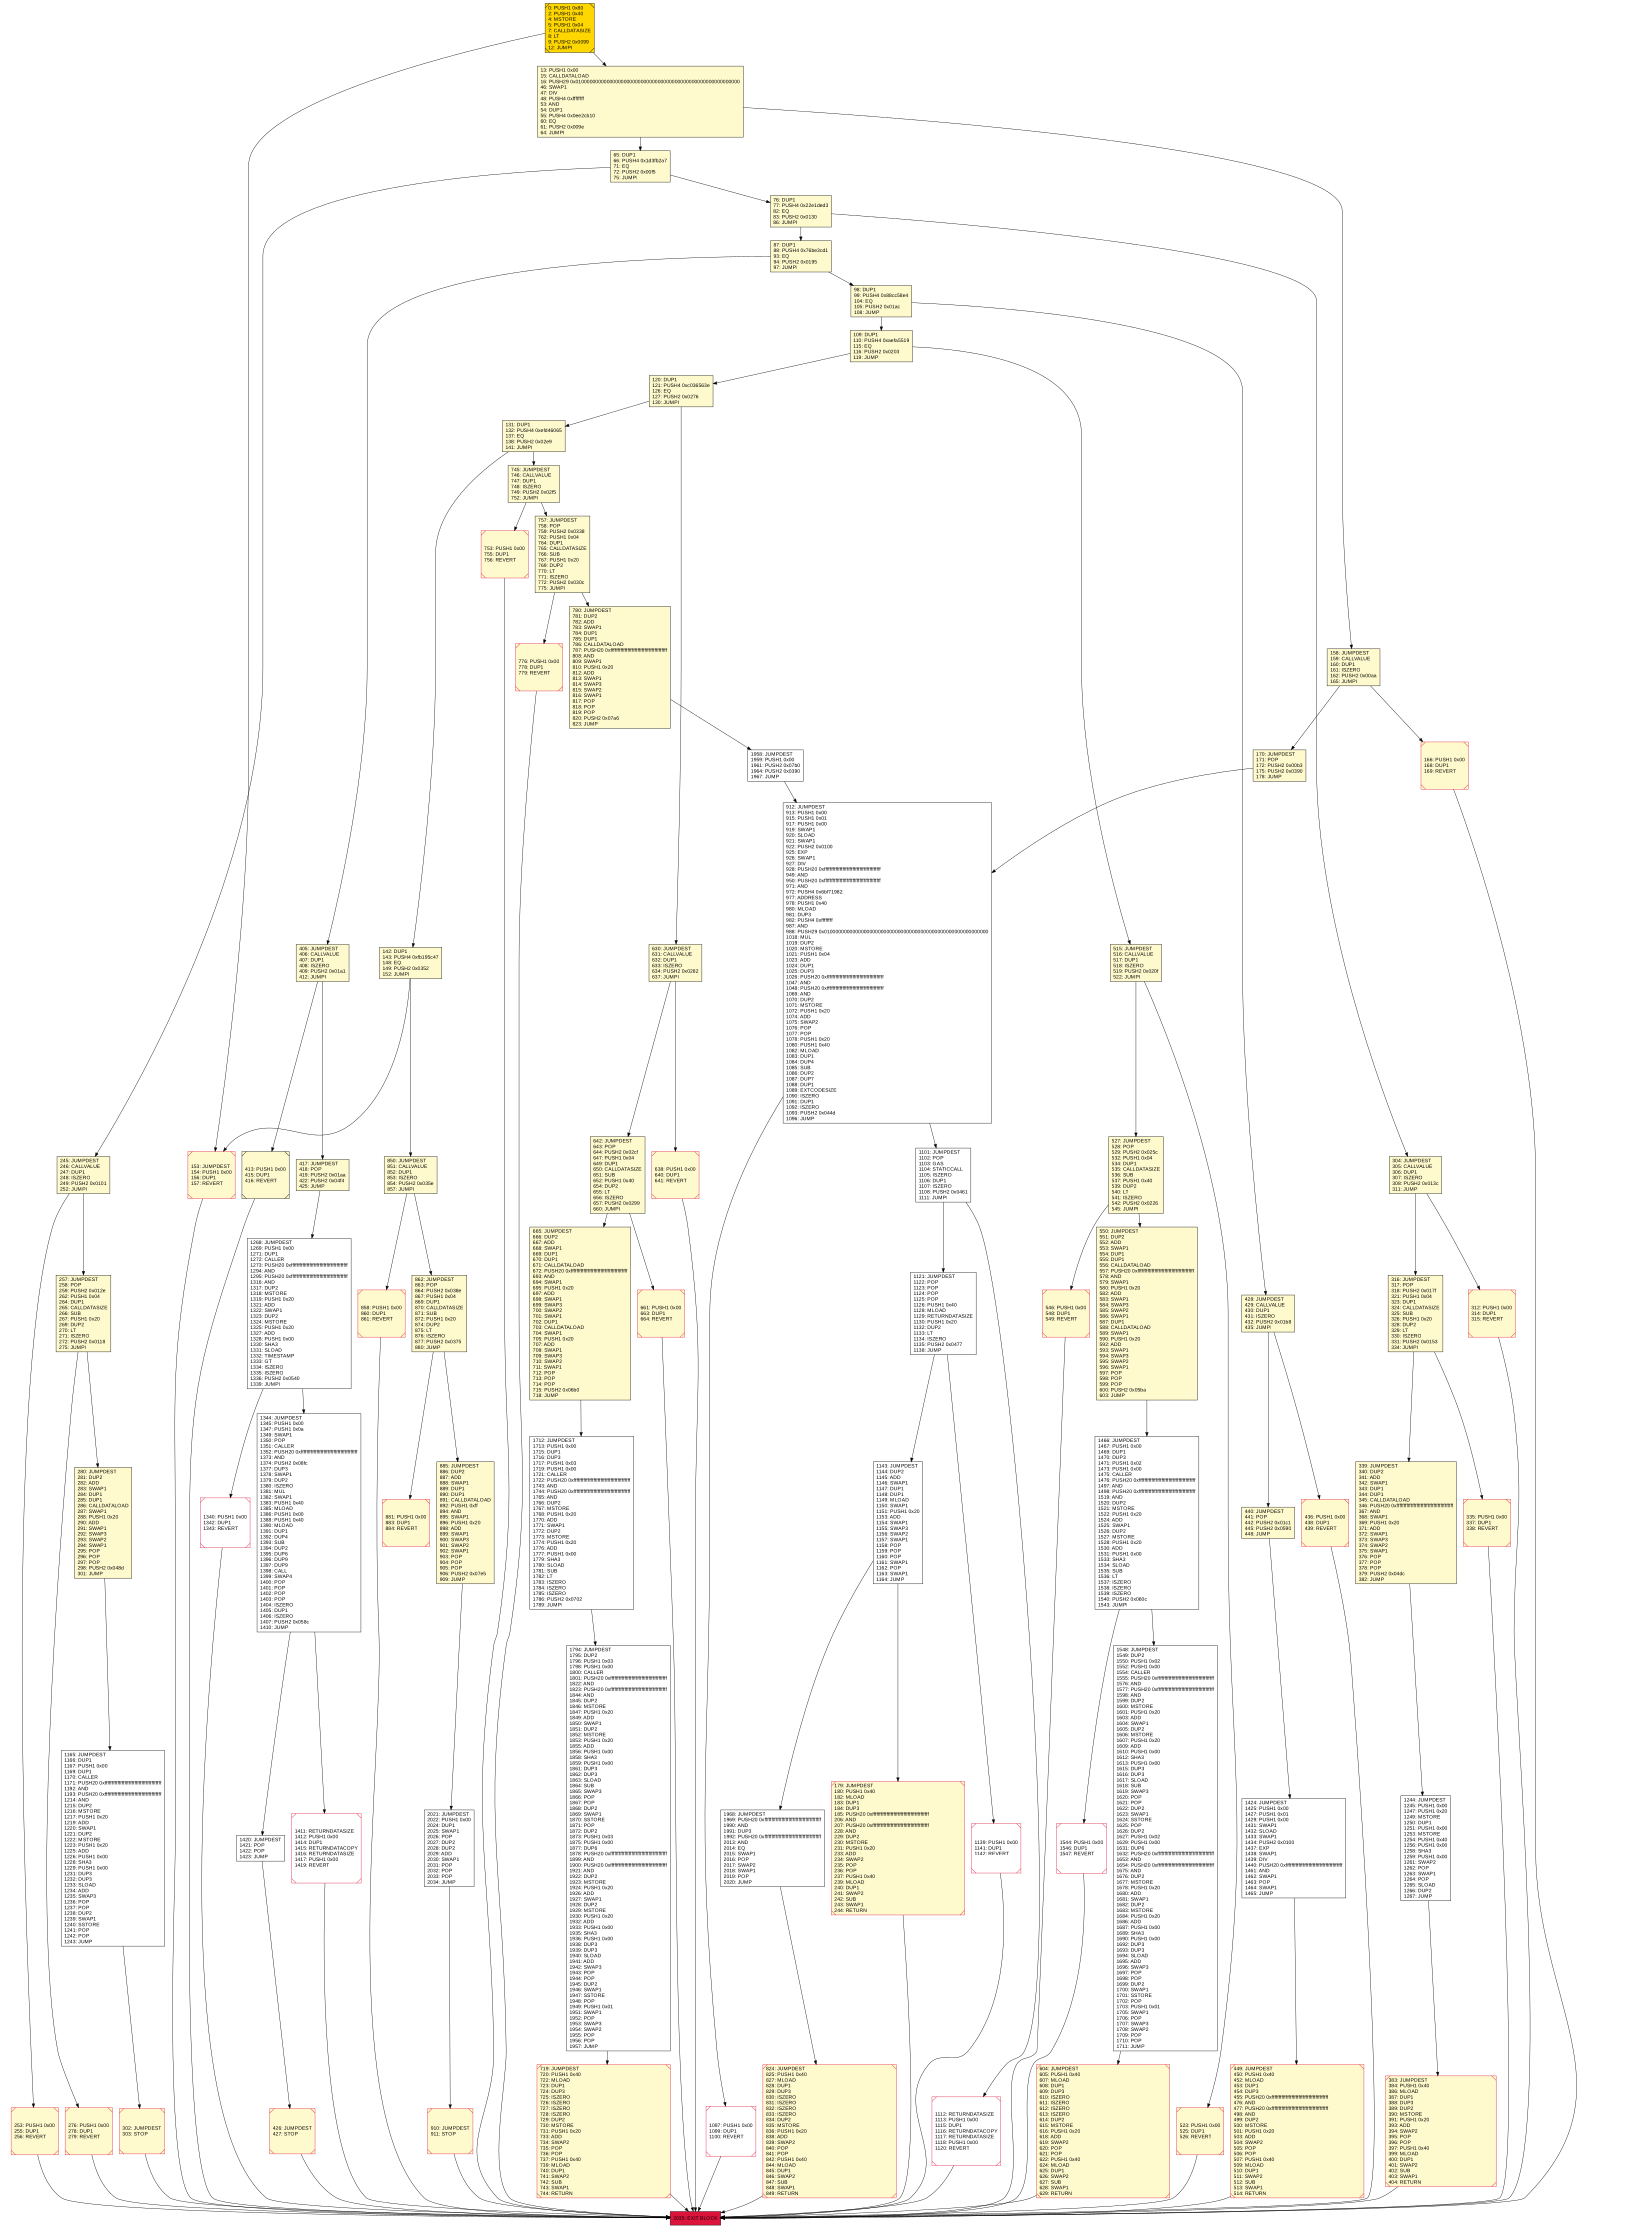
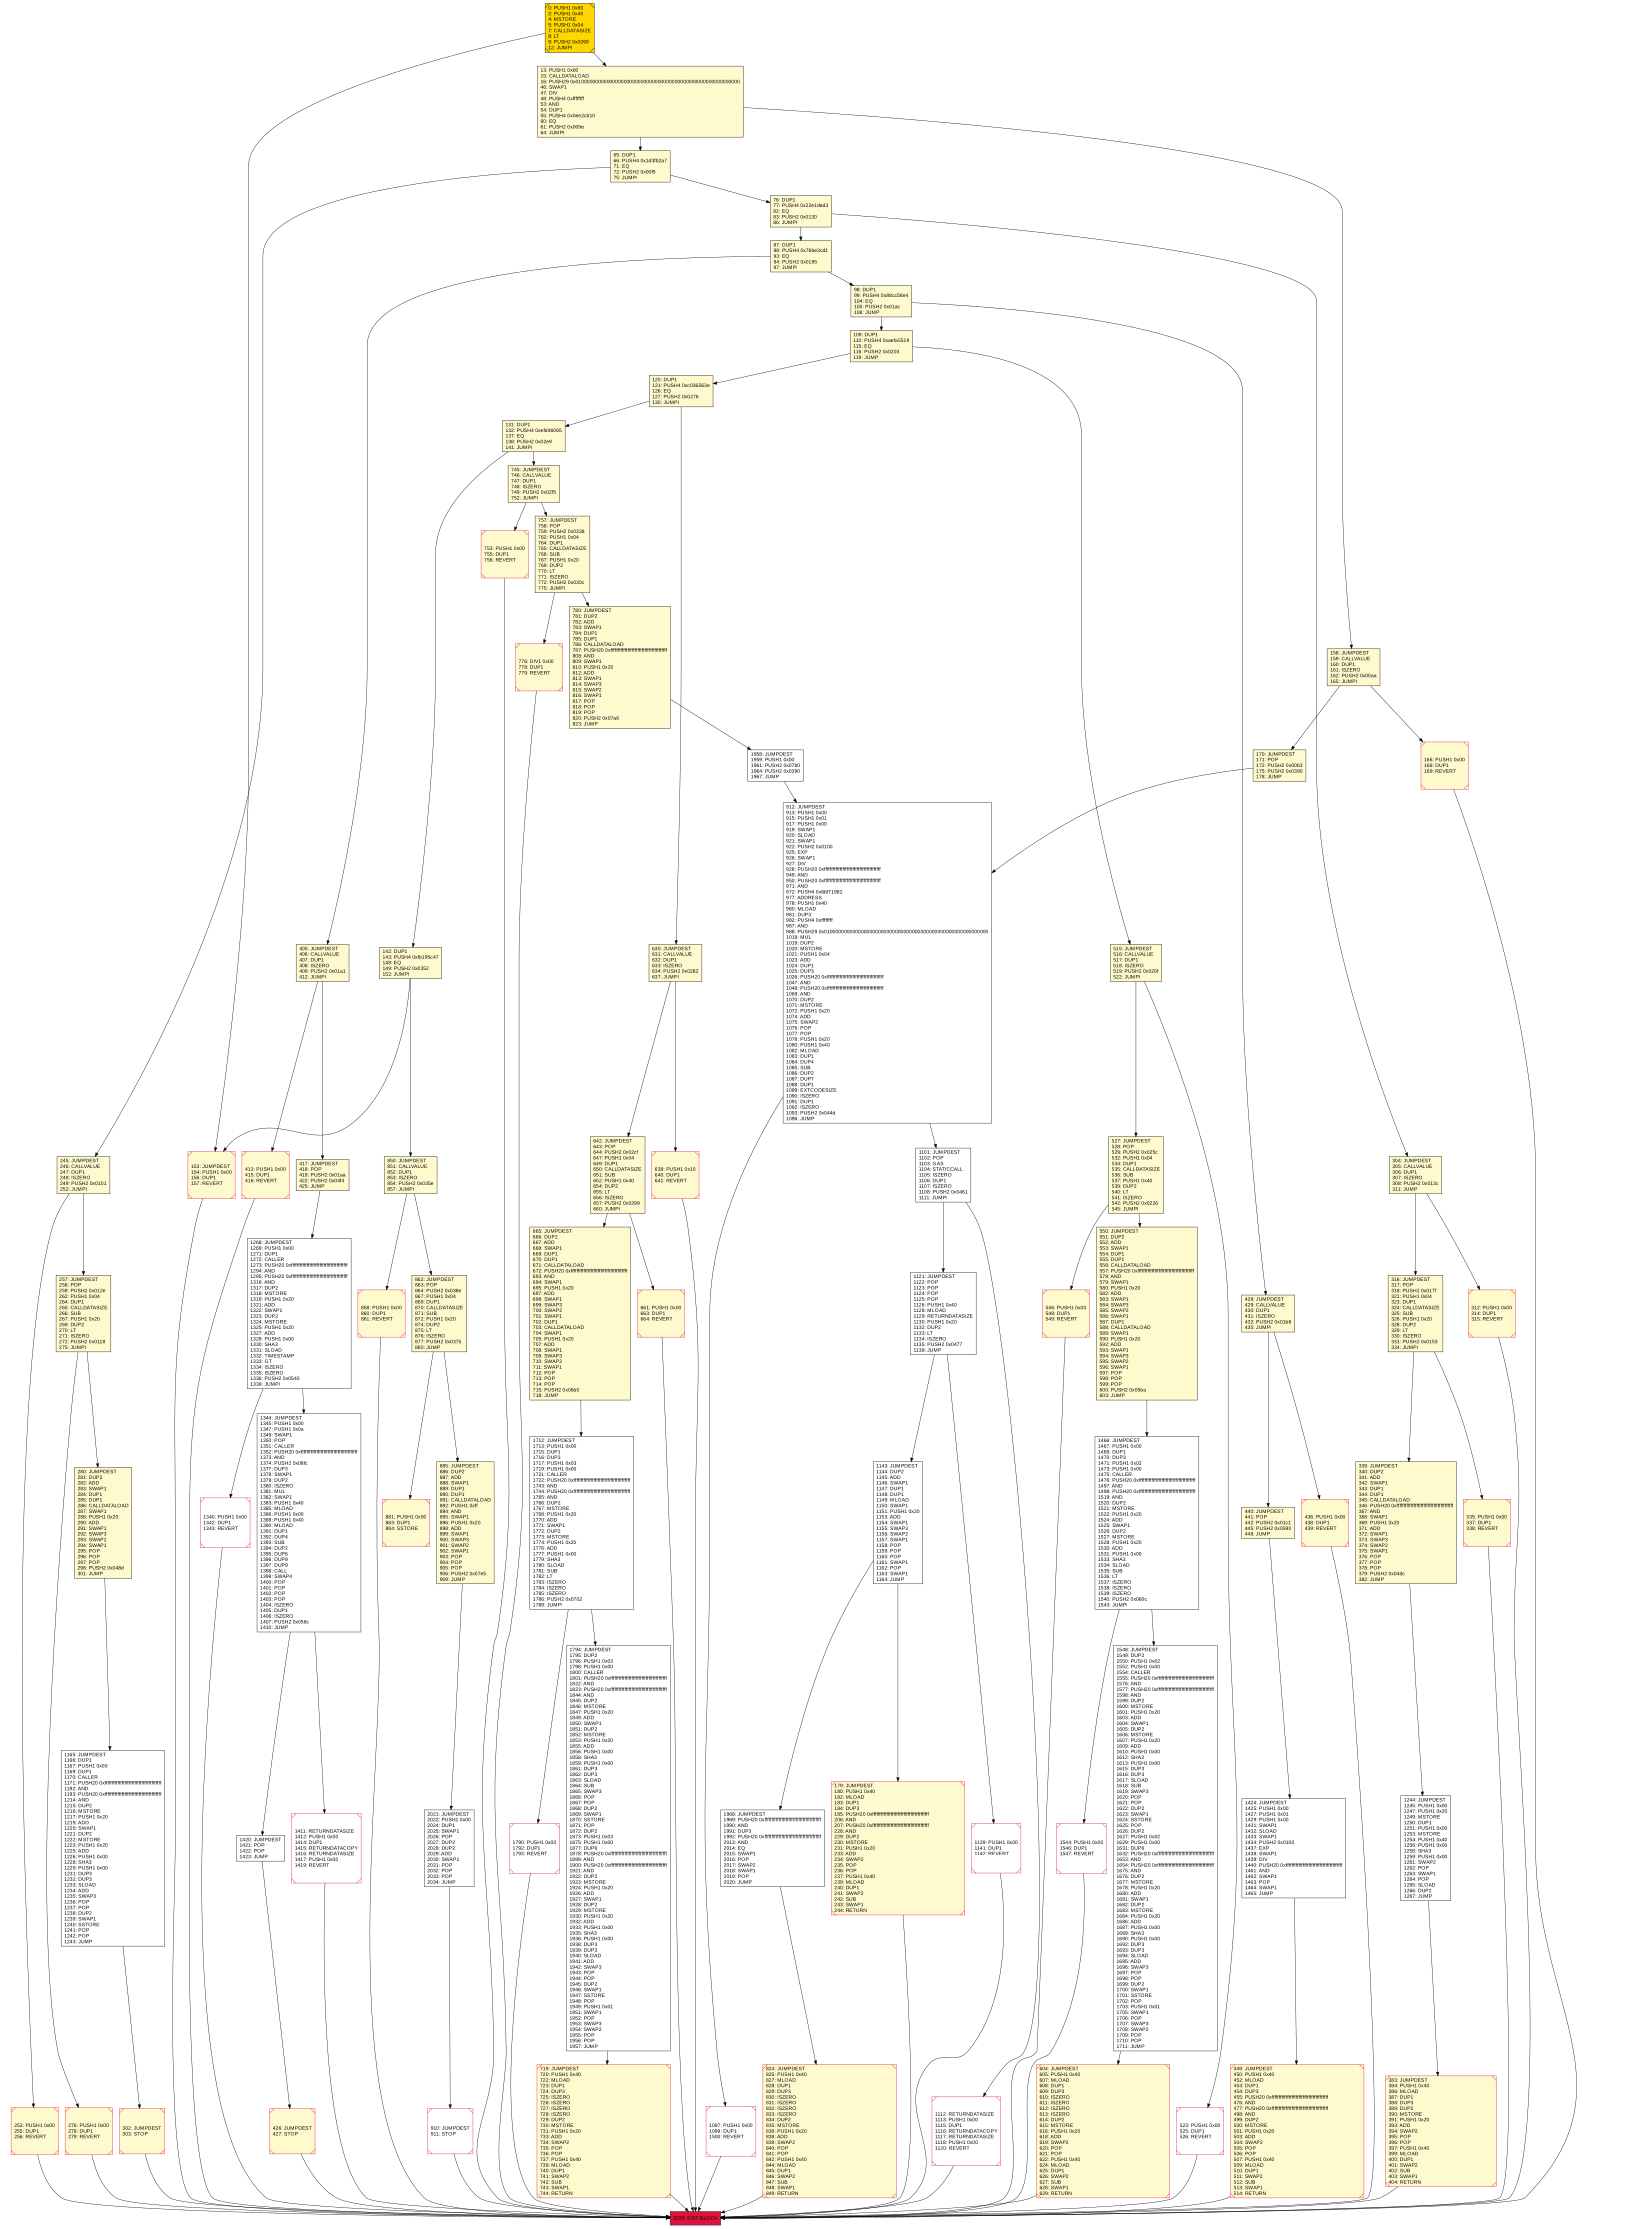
node "776: PUSH1 0x00 778: DUP1 779: REVERT": label "776: PUSH1 0x00 778: DUP1 779: REVERT" -> "776: DIV1 0x00 778: DUP1 779: REVERT"
node "413: PUSH1 0x00 415: DUP1 416: REVERT": color black -> crimson
node "638: PUSH1 0x00 640: DUP1 641: REVERT": label "638: PUSH1 0x00 640: DUP1 641: REVERT" -> "638: PUSH1 0x10 640: DUP1 641: REVERT"
node "881: PUSH1 0x00 883: DUP1 884: REVERT": label "881: PUSH1 0x00 883: DUP1 884: REVERT" -> "881: PUSH1 0x00 883: DUP1 884: SSTORE"
node "1790: PUSH1 0x00 1792: DUP1 1793: REVERT": added
node "910: JUMPDEST 911: STOP": fillcolor lemonchiffon -> white
node "1097: PUSH1 0x00 1099: DUP1 1100: REVERT": label "1097: PUSH1 0x00 1099: DUP1 1100: REVERT" -> "1097: PUSH1 0x00 1099: DUP1 1500: REVERT"
node "523: PUSH1 0x00 525: DUP1 526: REVERT": fillcolor lemonchiffon -> white
